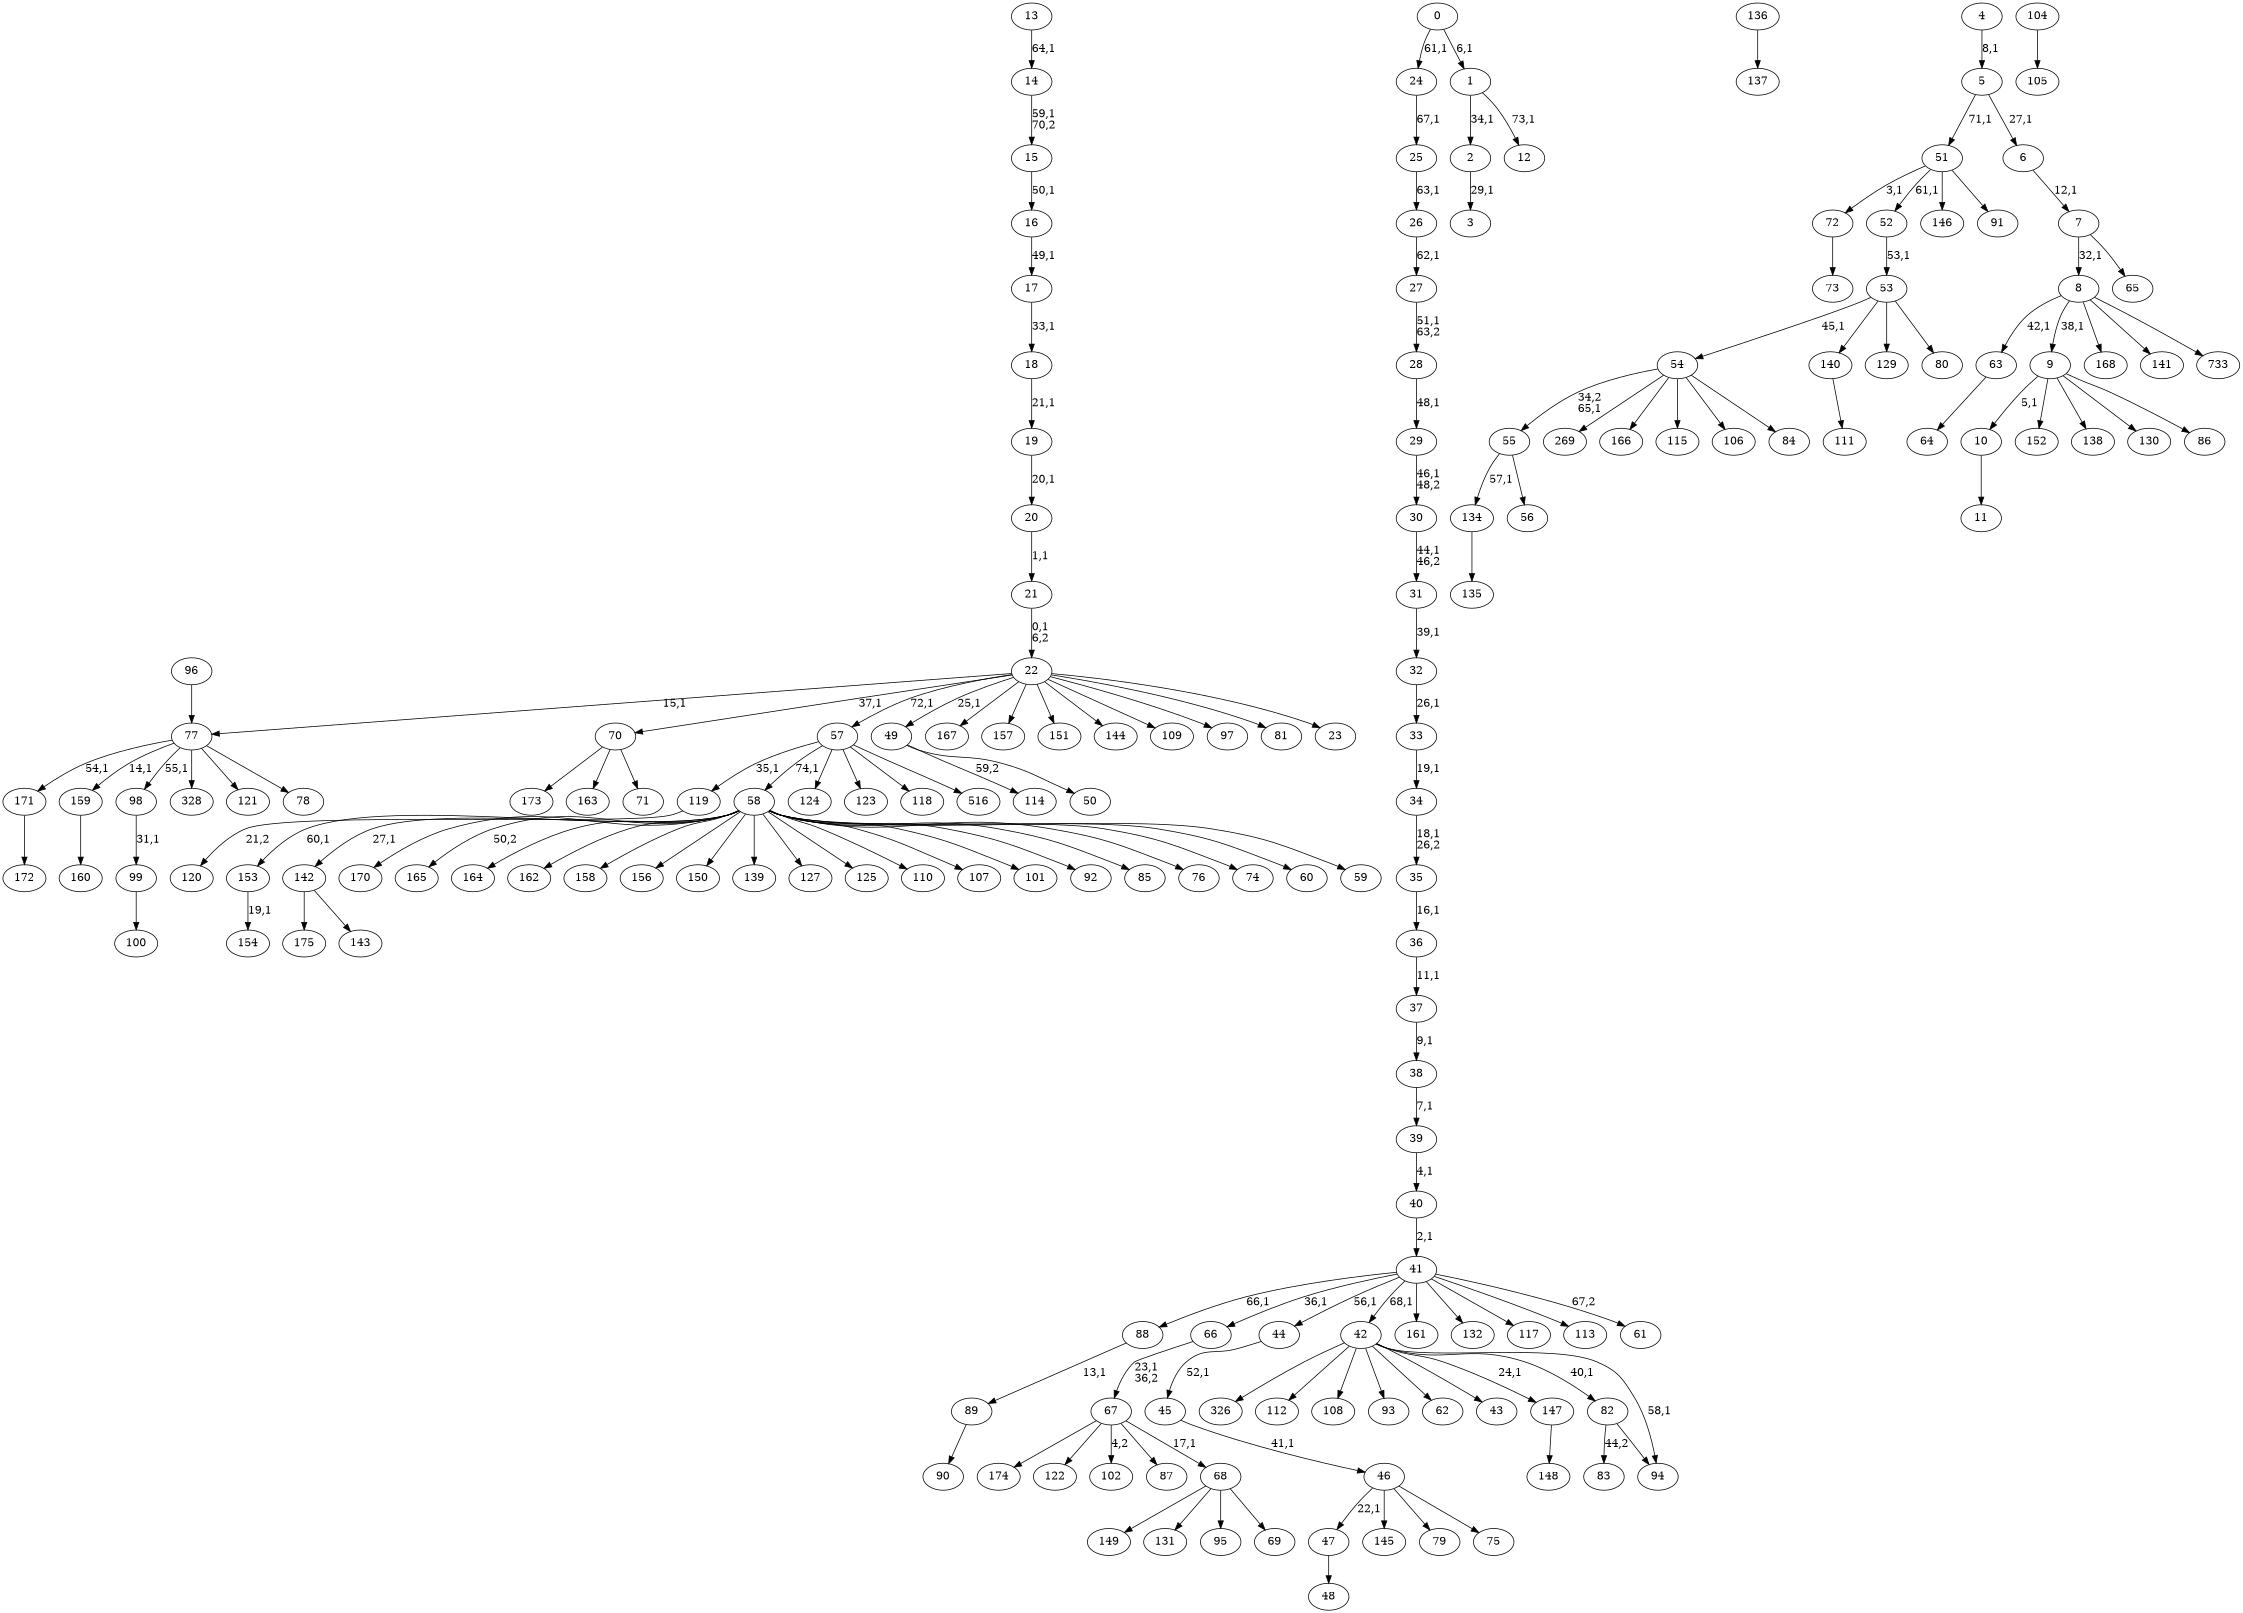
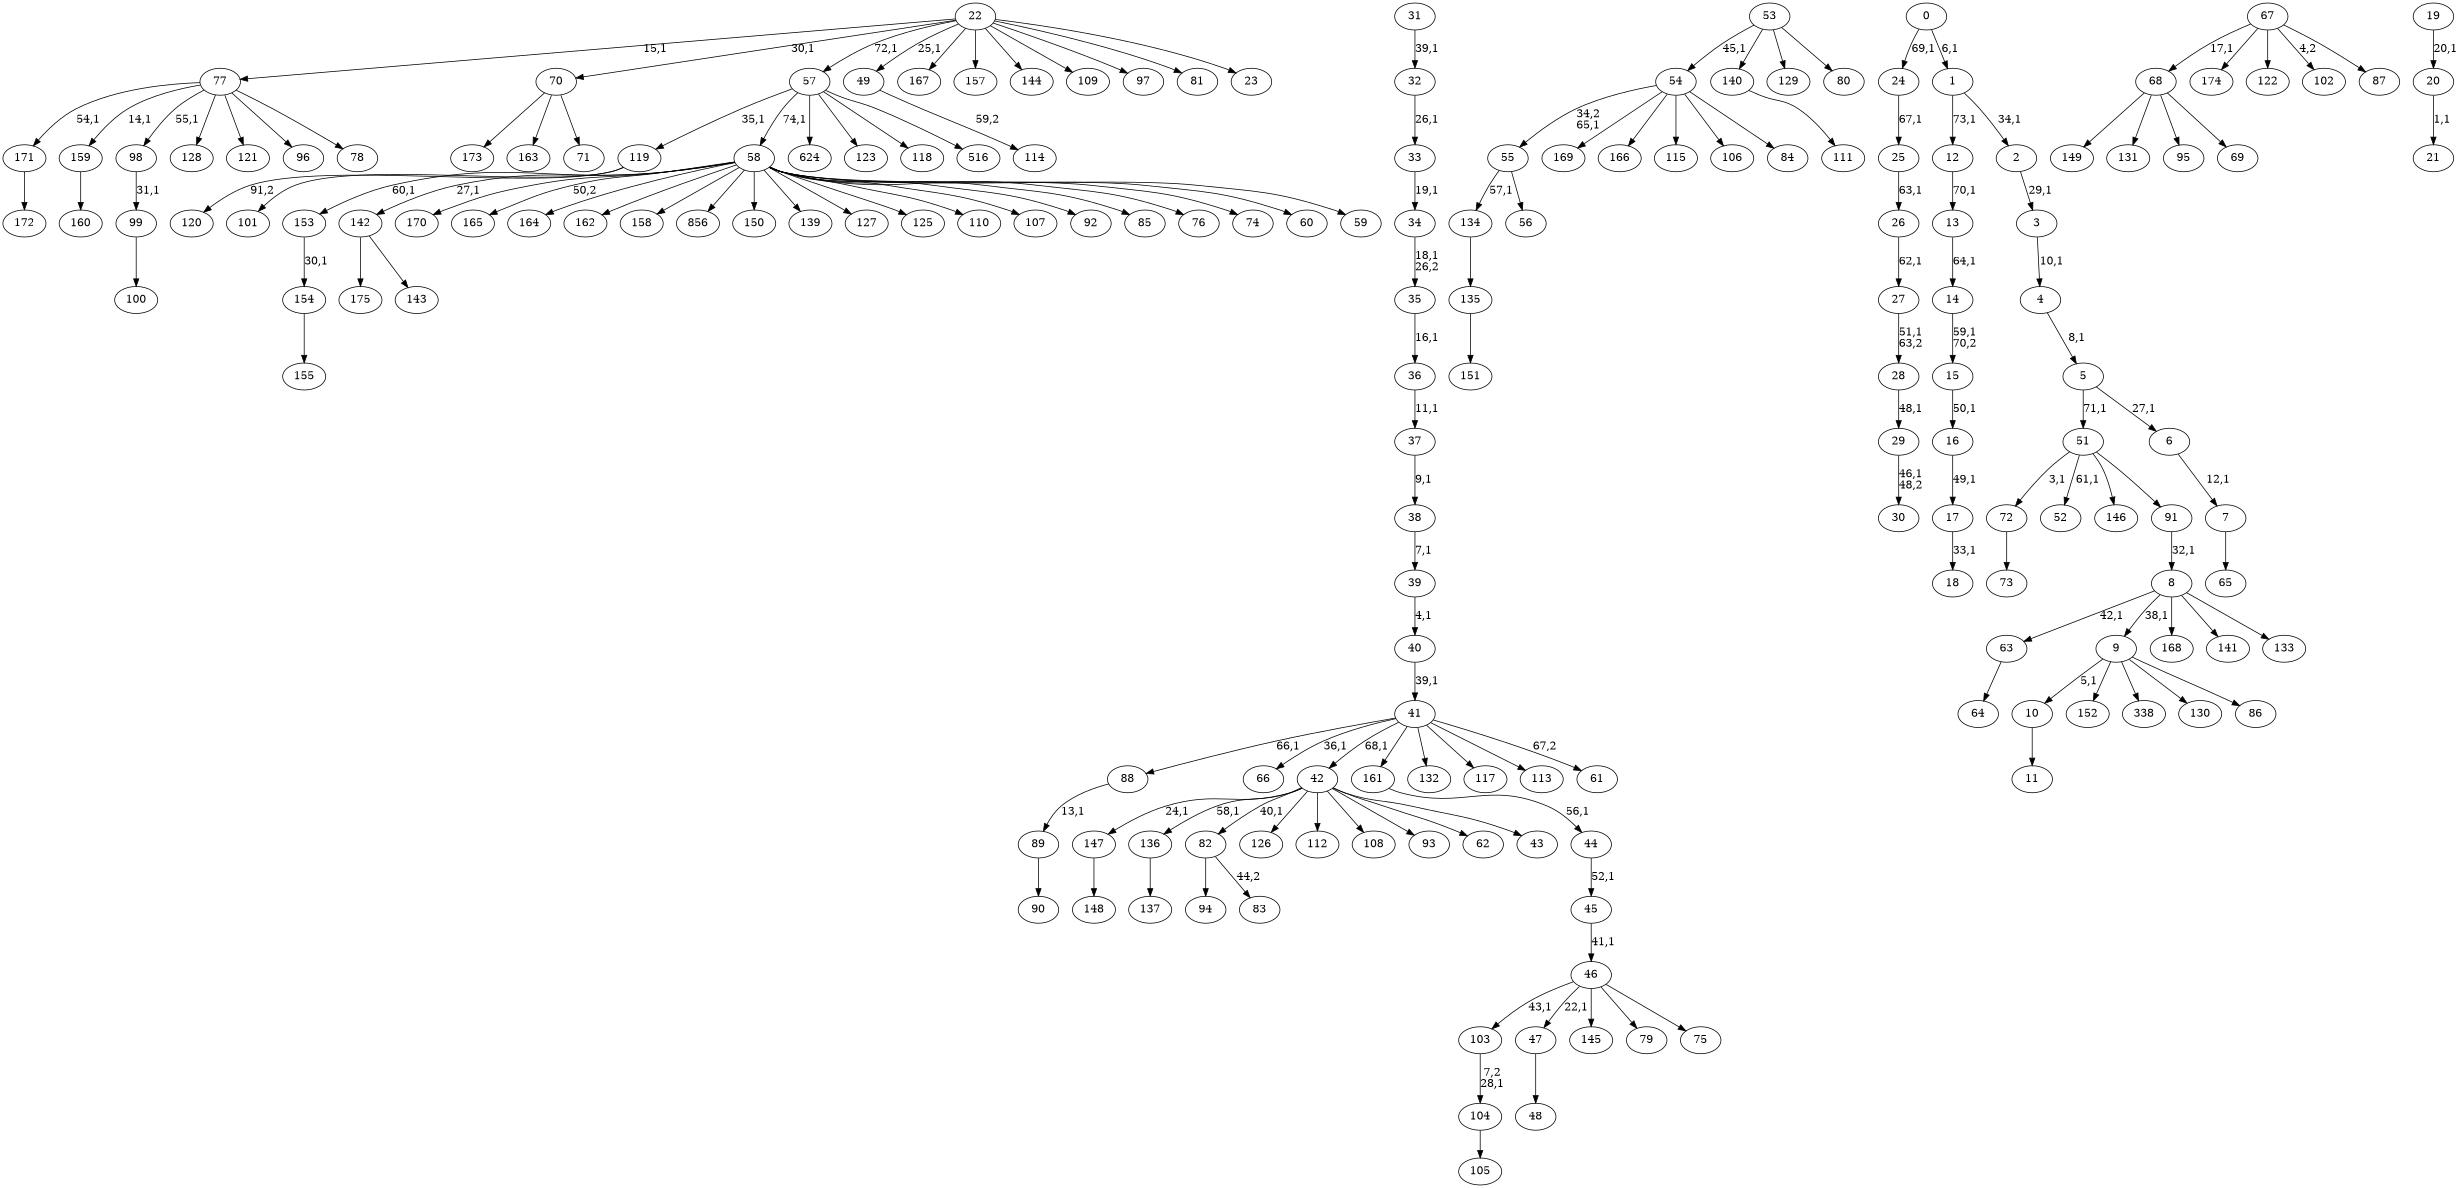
edge "0" -> "24": label "61,1" -> "69,1"
edge "12" -> "13": added, label "70,1"
edge "52" -> "53": removed, label "53,1"
edge "7" -> "8": now "91" -> "8"
edge "3" -> "4": added, label "10,1"
node "733": label "733" -> "133"
node "155": added
edge "18" -> "19": removed, label "21,1"
node "269": label "269" -> "169"
node "138": label "138" -> "338"
edge "30" -> "31": removed, label "44,1 46,2"
edge "21" -> "22": removed, label "0,1 6,2"
edge "96" -> "77": reversed
edge "22" -> "151": now "135" -> "151"
edge "22" -> "70": label "37,1" -> "30,1"
node "328": label "328" -> "128"
node "124": label "124" -> "624"
node "50": removed
edge "58" -> "101": now "119" -> "101"
edge "119" -> "120": label "21,2" -> "91,2"
node "156": label "156" -> "856"
edge "153" -> "154": label "19,1" -> "30,1"
node "103": added
edge "40" -> "41": label "2,1" -> "39,1"
edge "41" -> "44": now "161" -> "44"
edge "42" -> "94": now "42" -> "136"
edge "66" -> "67": removed, label "23,1 36,2"
node "326": label "326" -> "126"
